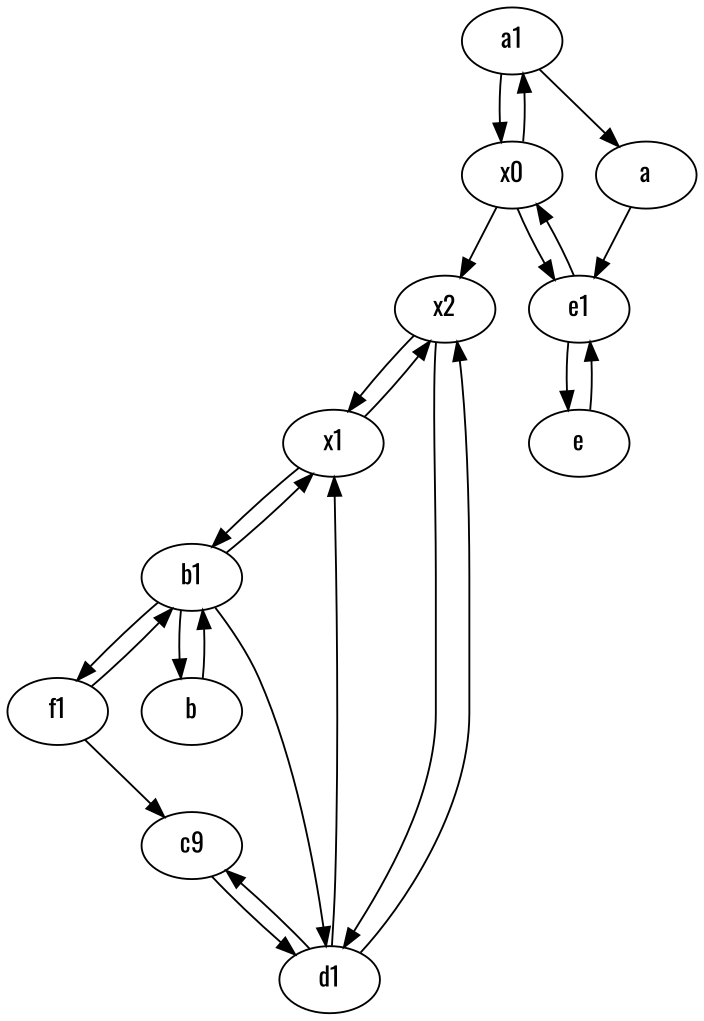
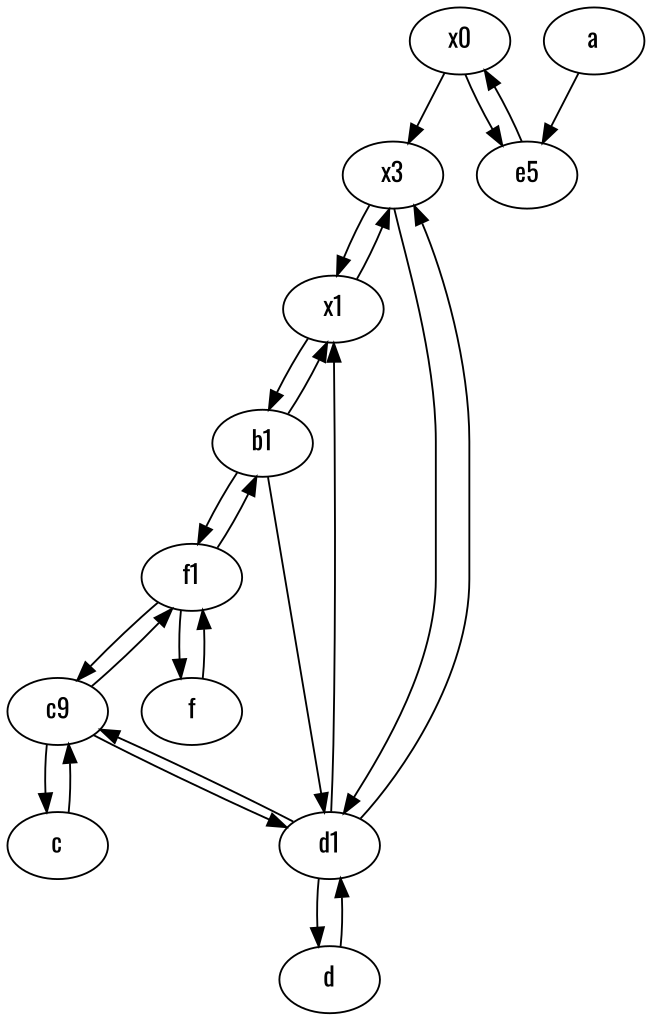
node "a1": removed
node "x2": label "x2" -> "x3"
node "e1": label "e1" -> "e5"
node "e": removed
edge "c9" -> "f1": added
node "f": added
node "b": removed
node "c": added
node "d": added
